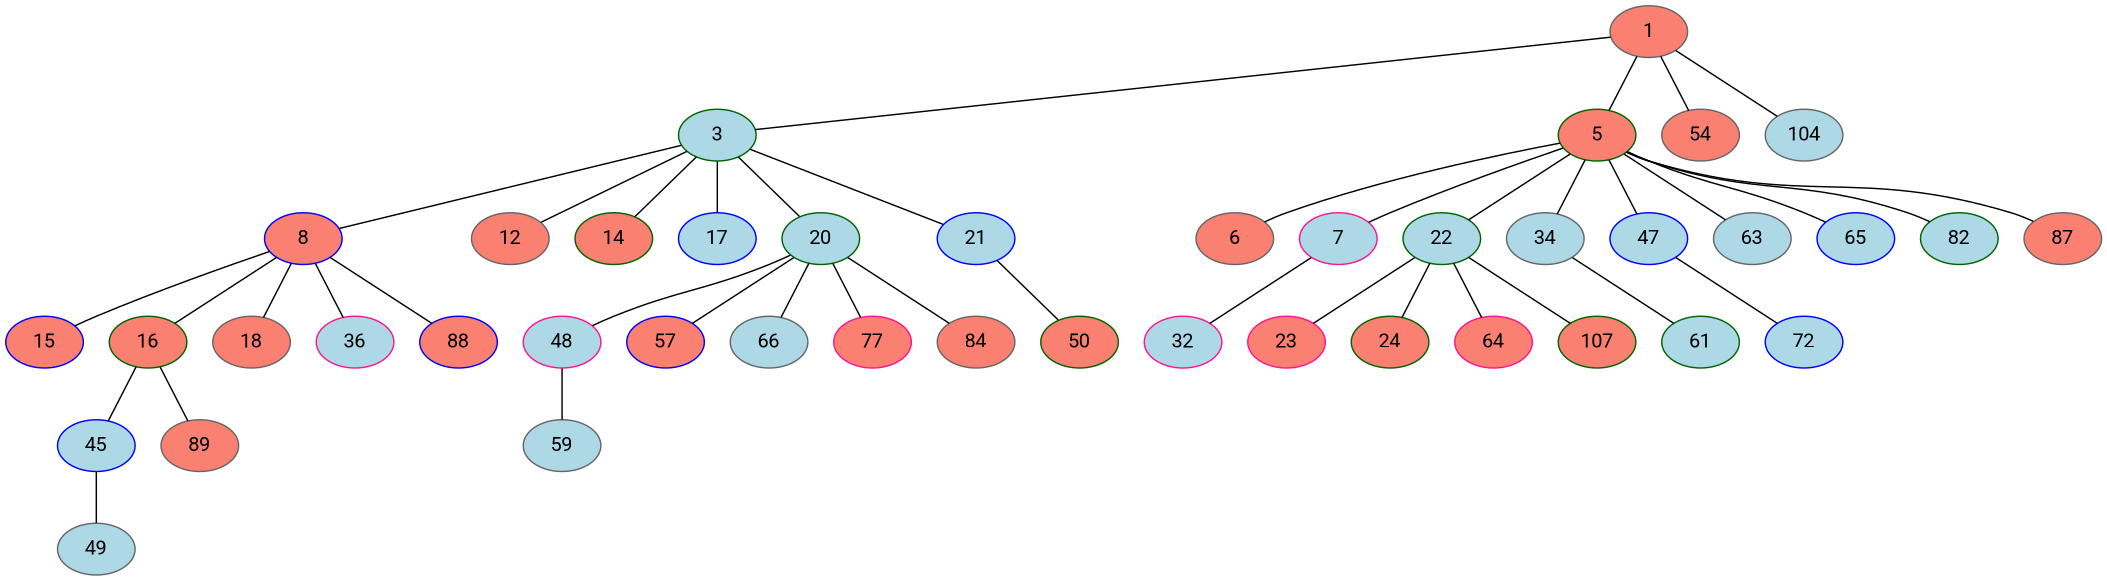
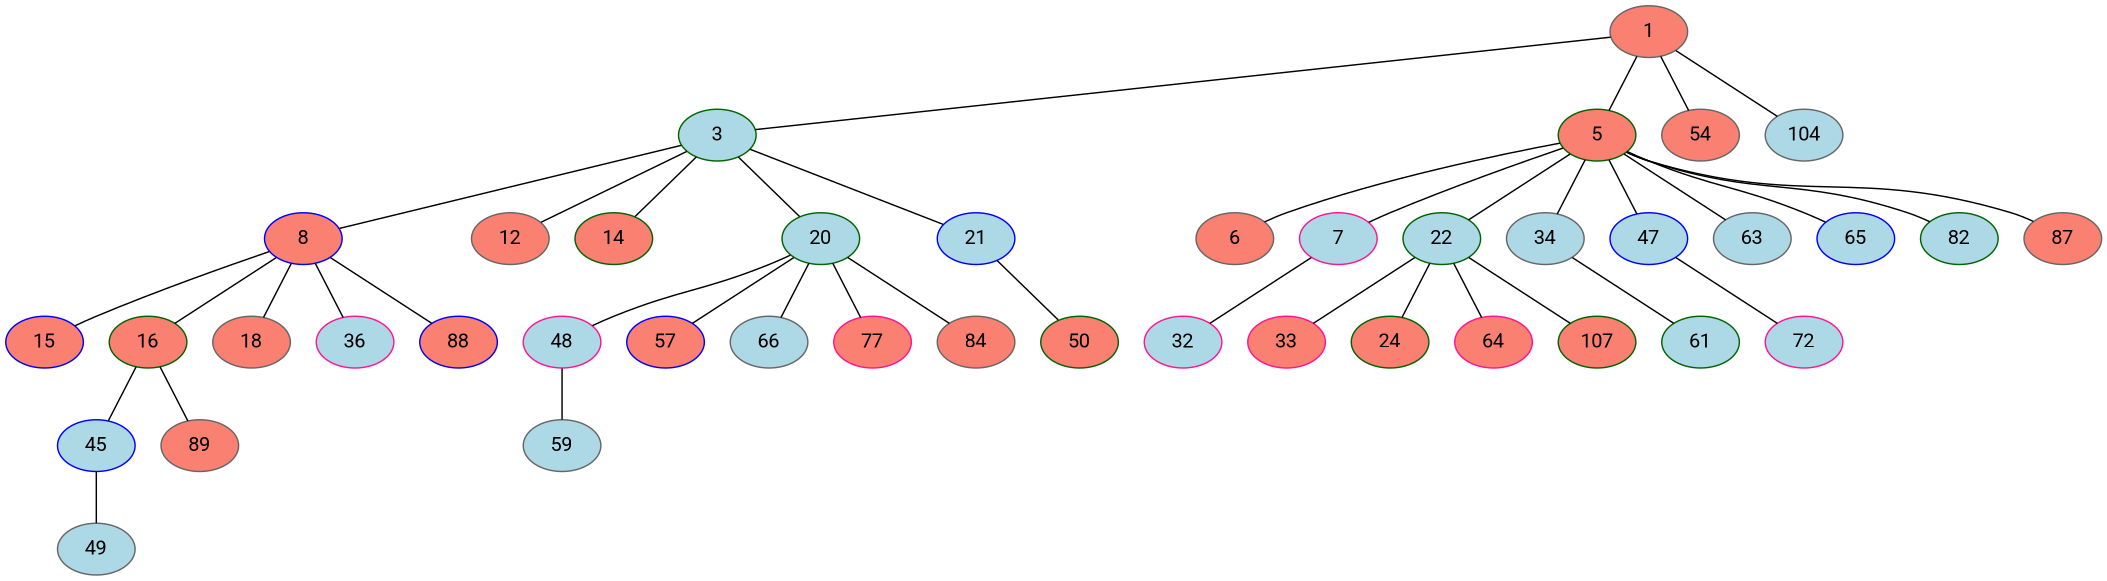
node "17": removed
node "23": label "23" -> "33"
node "72": color blue -> deeppink
